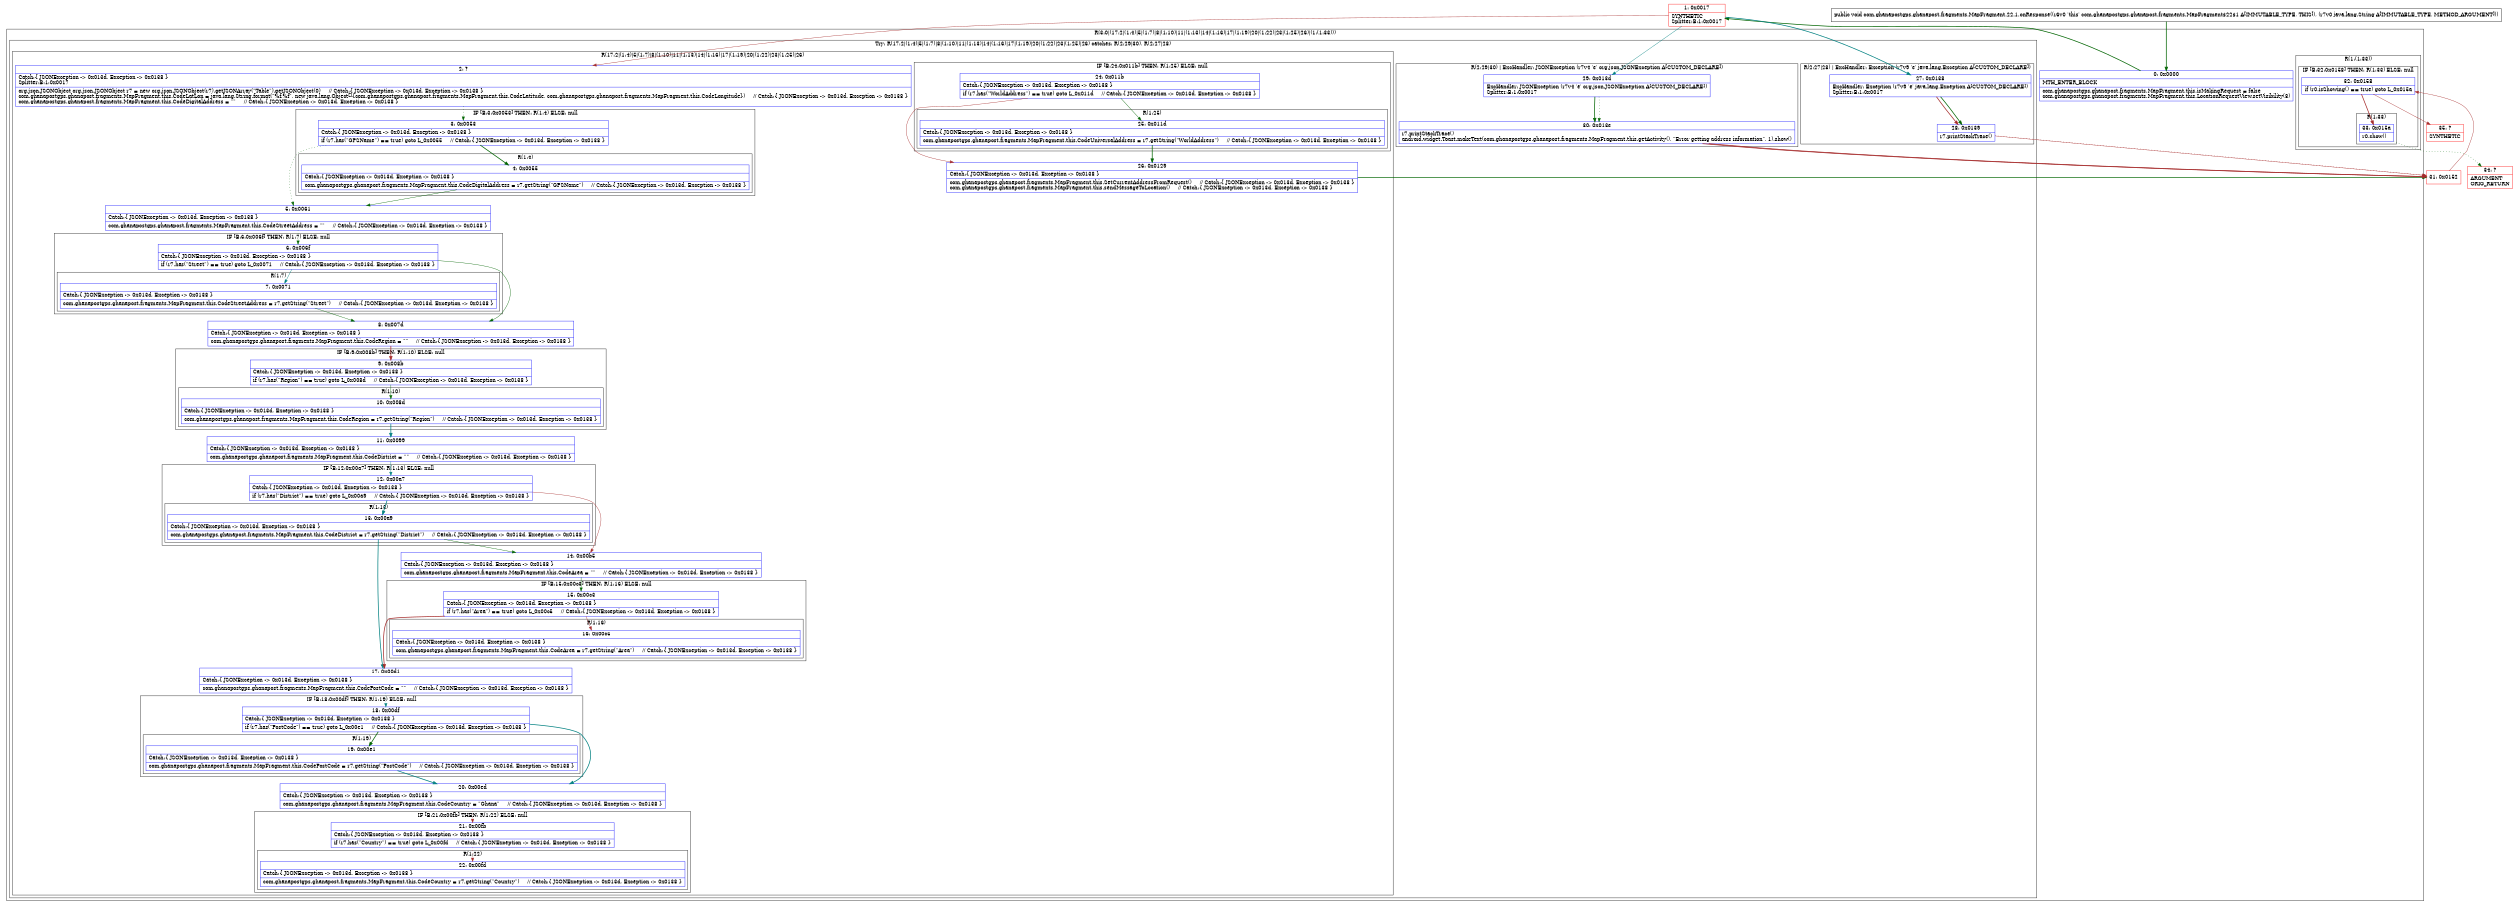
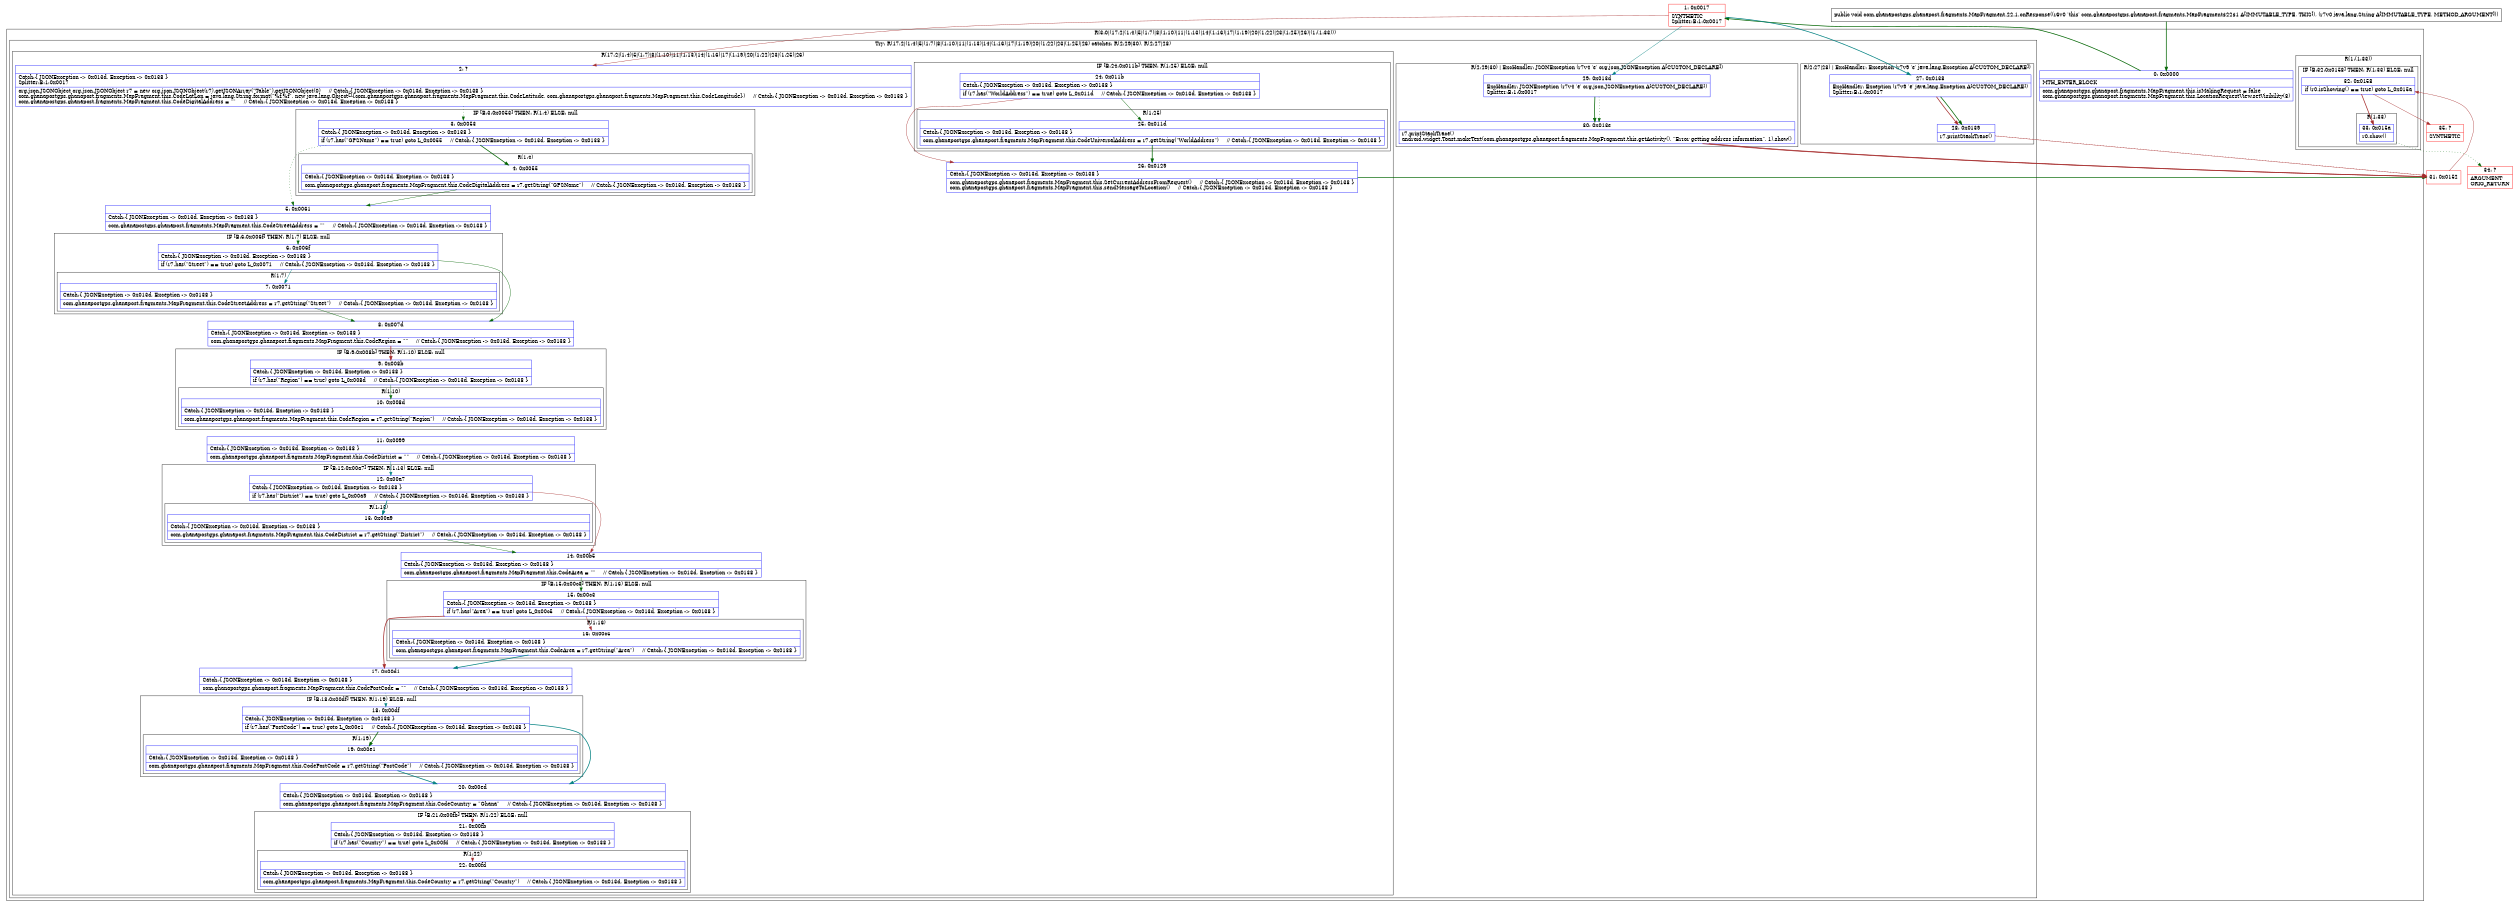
edge "10: 0x008d" -> "11: 0x0099": removed
edge "13: 0x00a9" -> "17: 0x00d1": now "16: 0x00c5" -> "17: 0x00d1"
